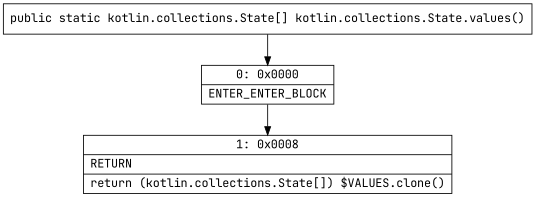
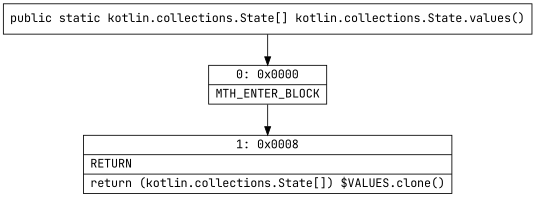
node "0: 0x0000": text "ENTER_ENTER_BLOCK" -> "MTH_ENTER_BLOCK"
